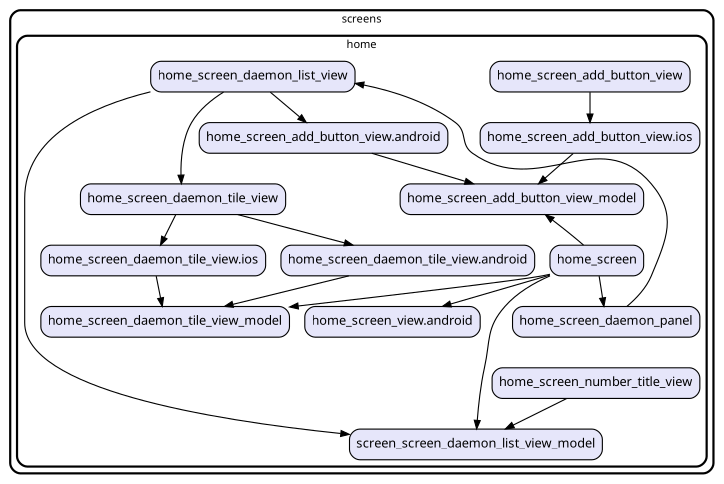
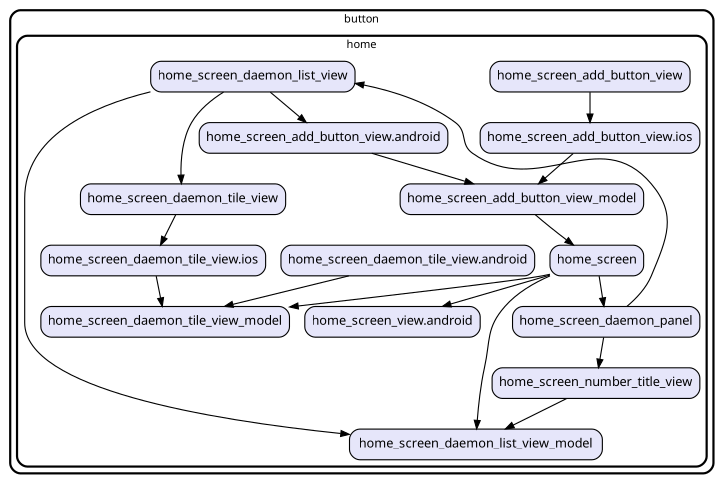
cluster "screens": label "screens" -> "button"
edge "home_screen_daemon_tile_view" -> "home_screen_daemon_tile_view.android": removed
edge "home_screen" -> "home_screen_add_button_view_model": reversed
edge "home_screen_daemon_panel" -> "home_screen_number_title_view": added
node "screen_screen_daemon_list_view_model": label "screen_screen_daemon_list_view_model" -> "home_screen_daemon_list_view_model"
